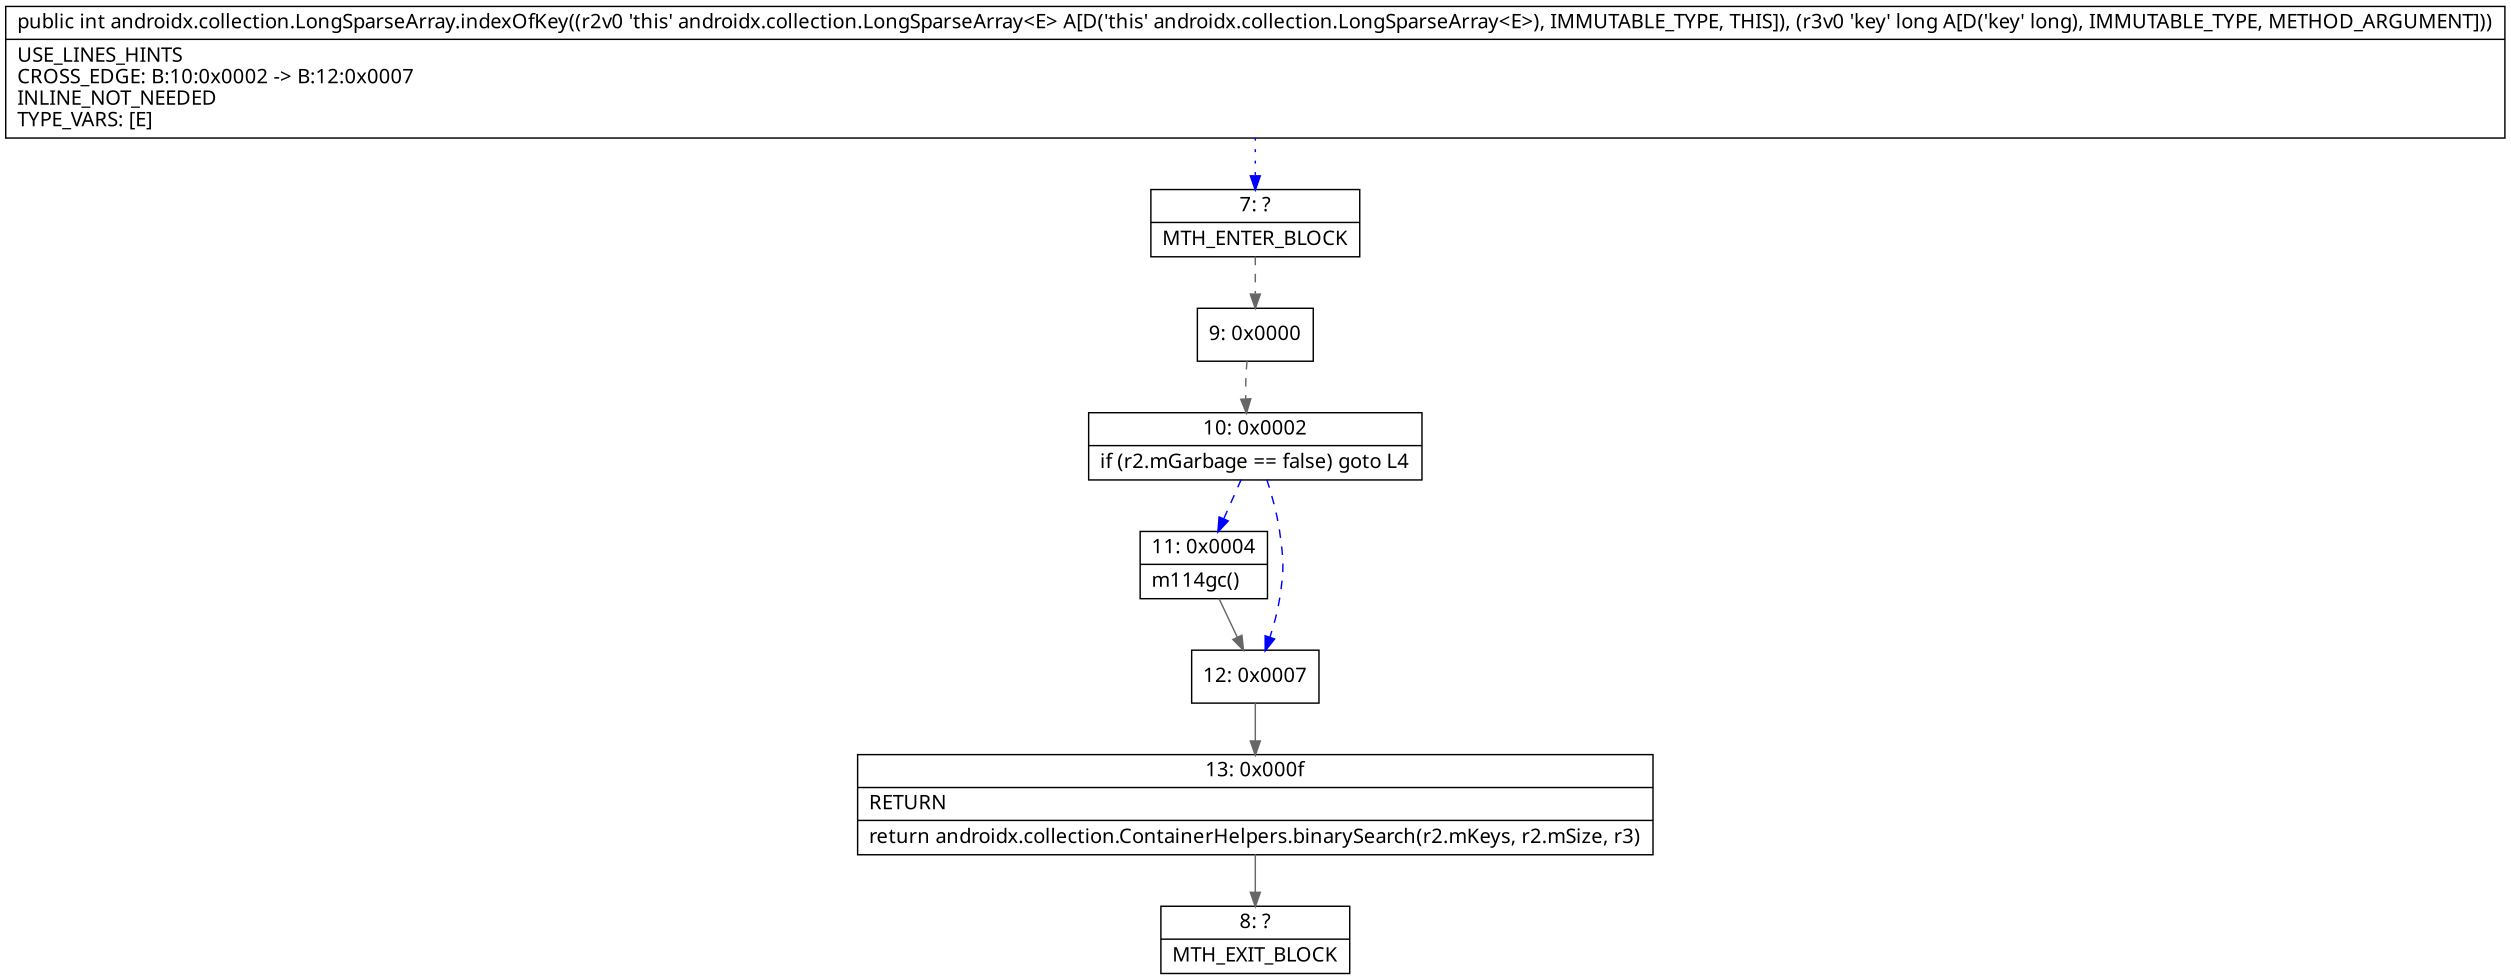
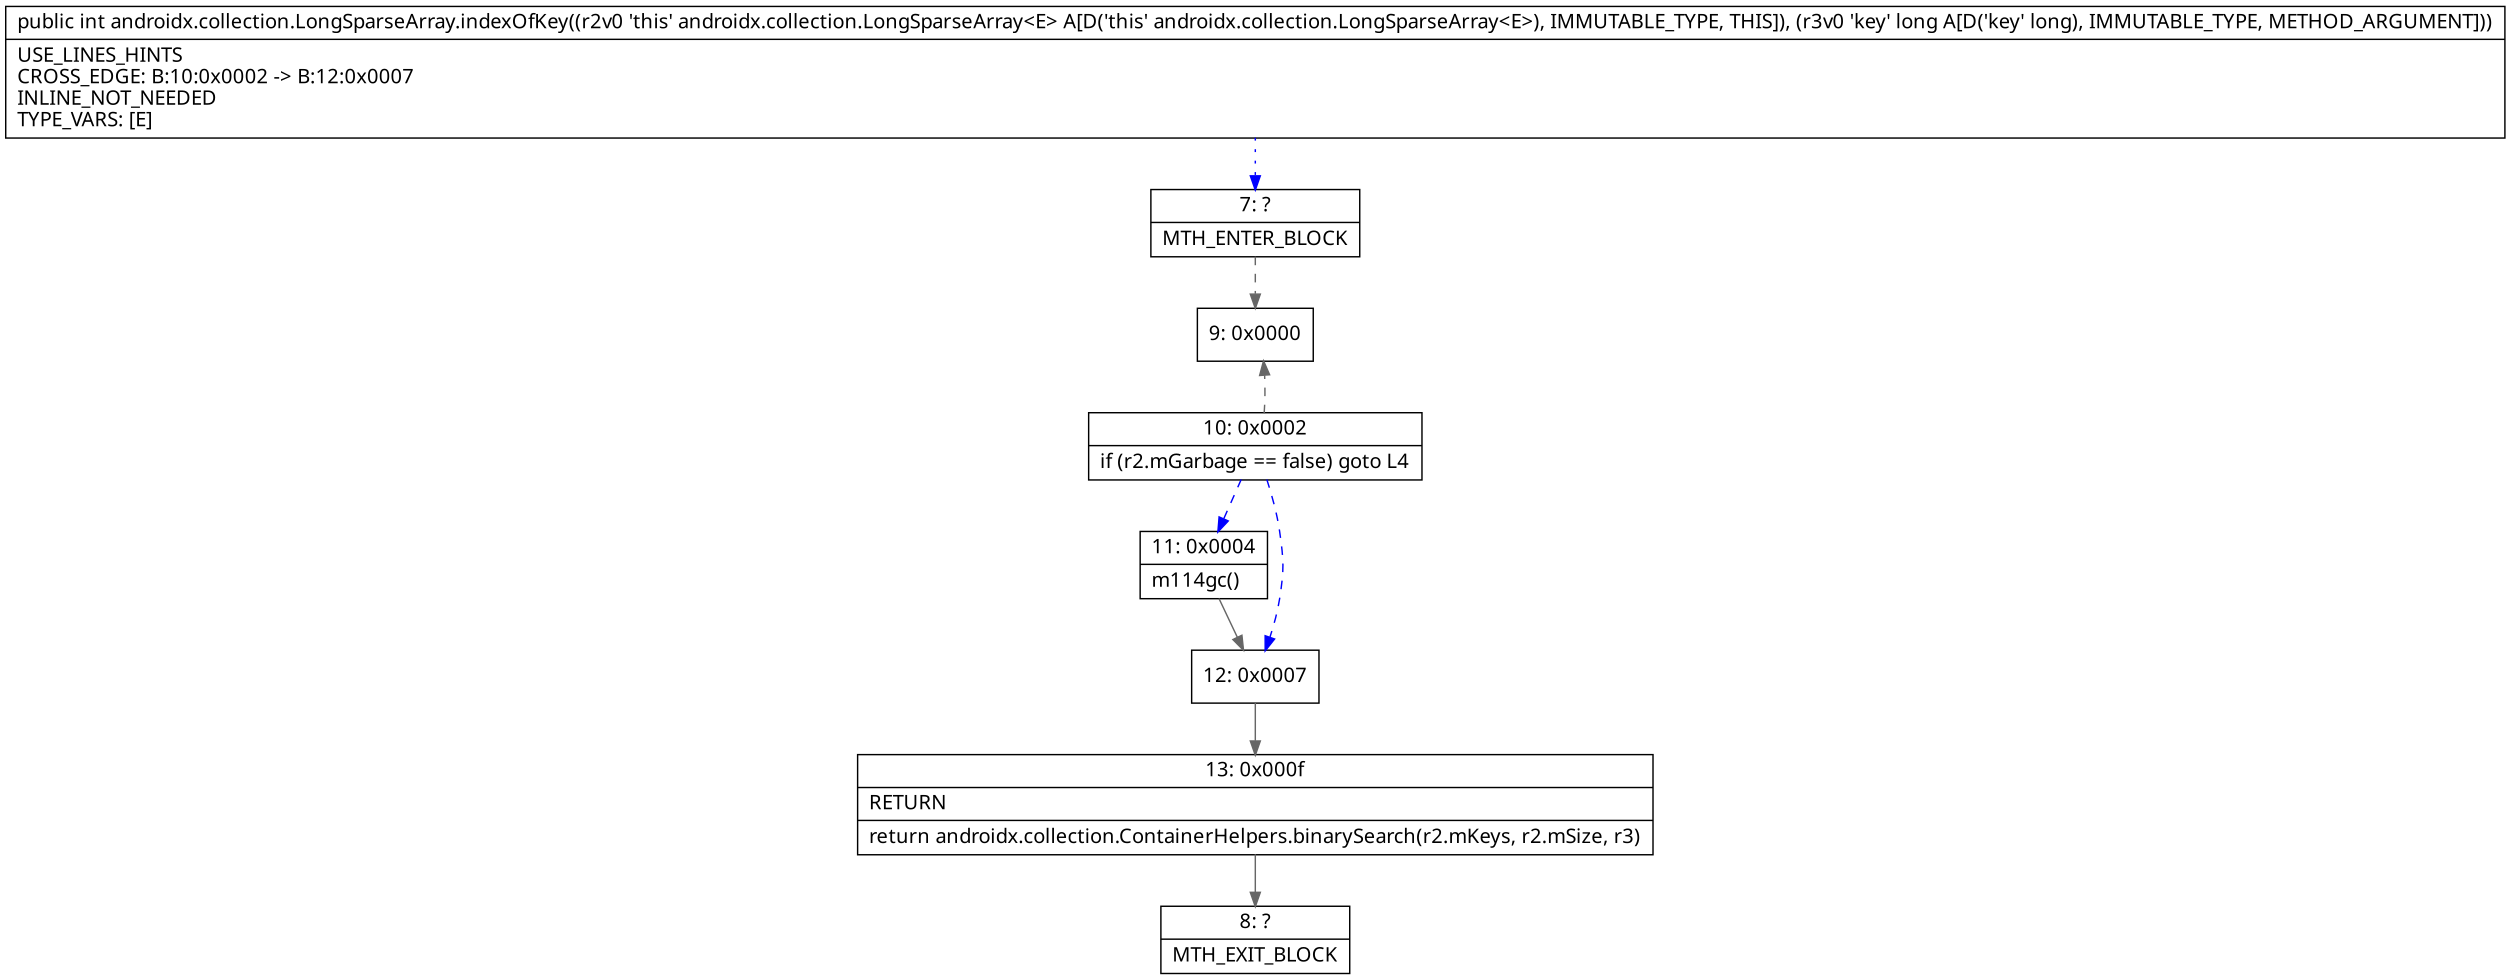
edge "9: 0x0000" -> "10: 0x0002": reversed
